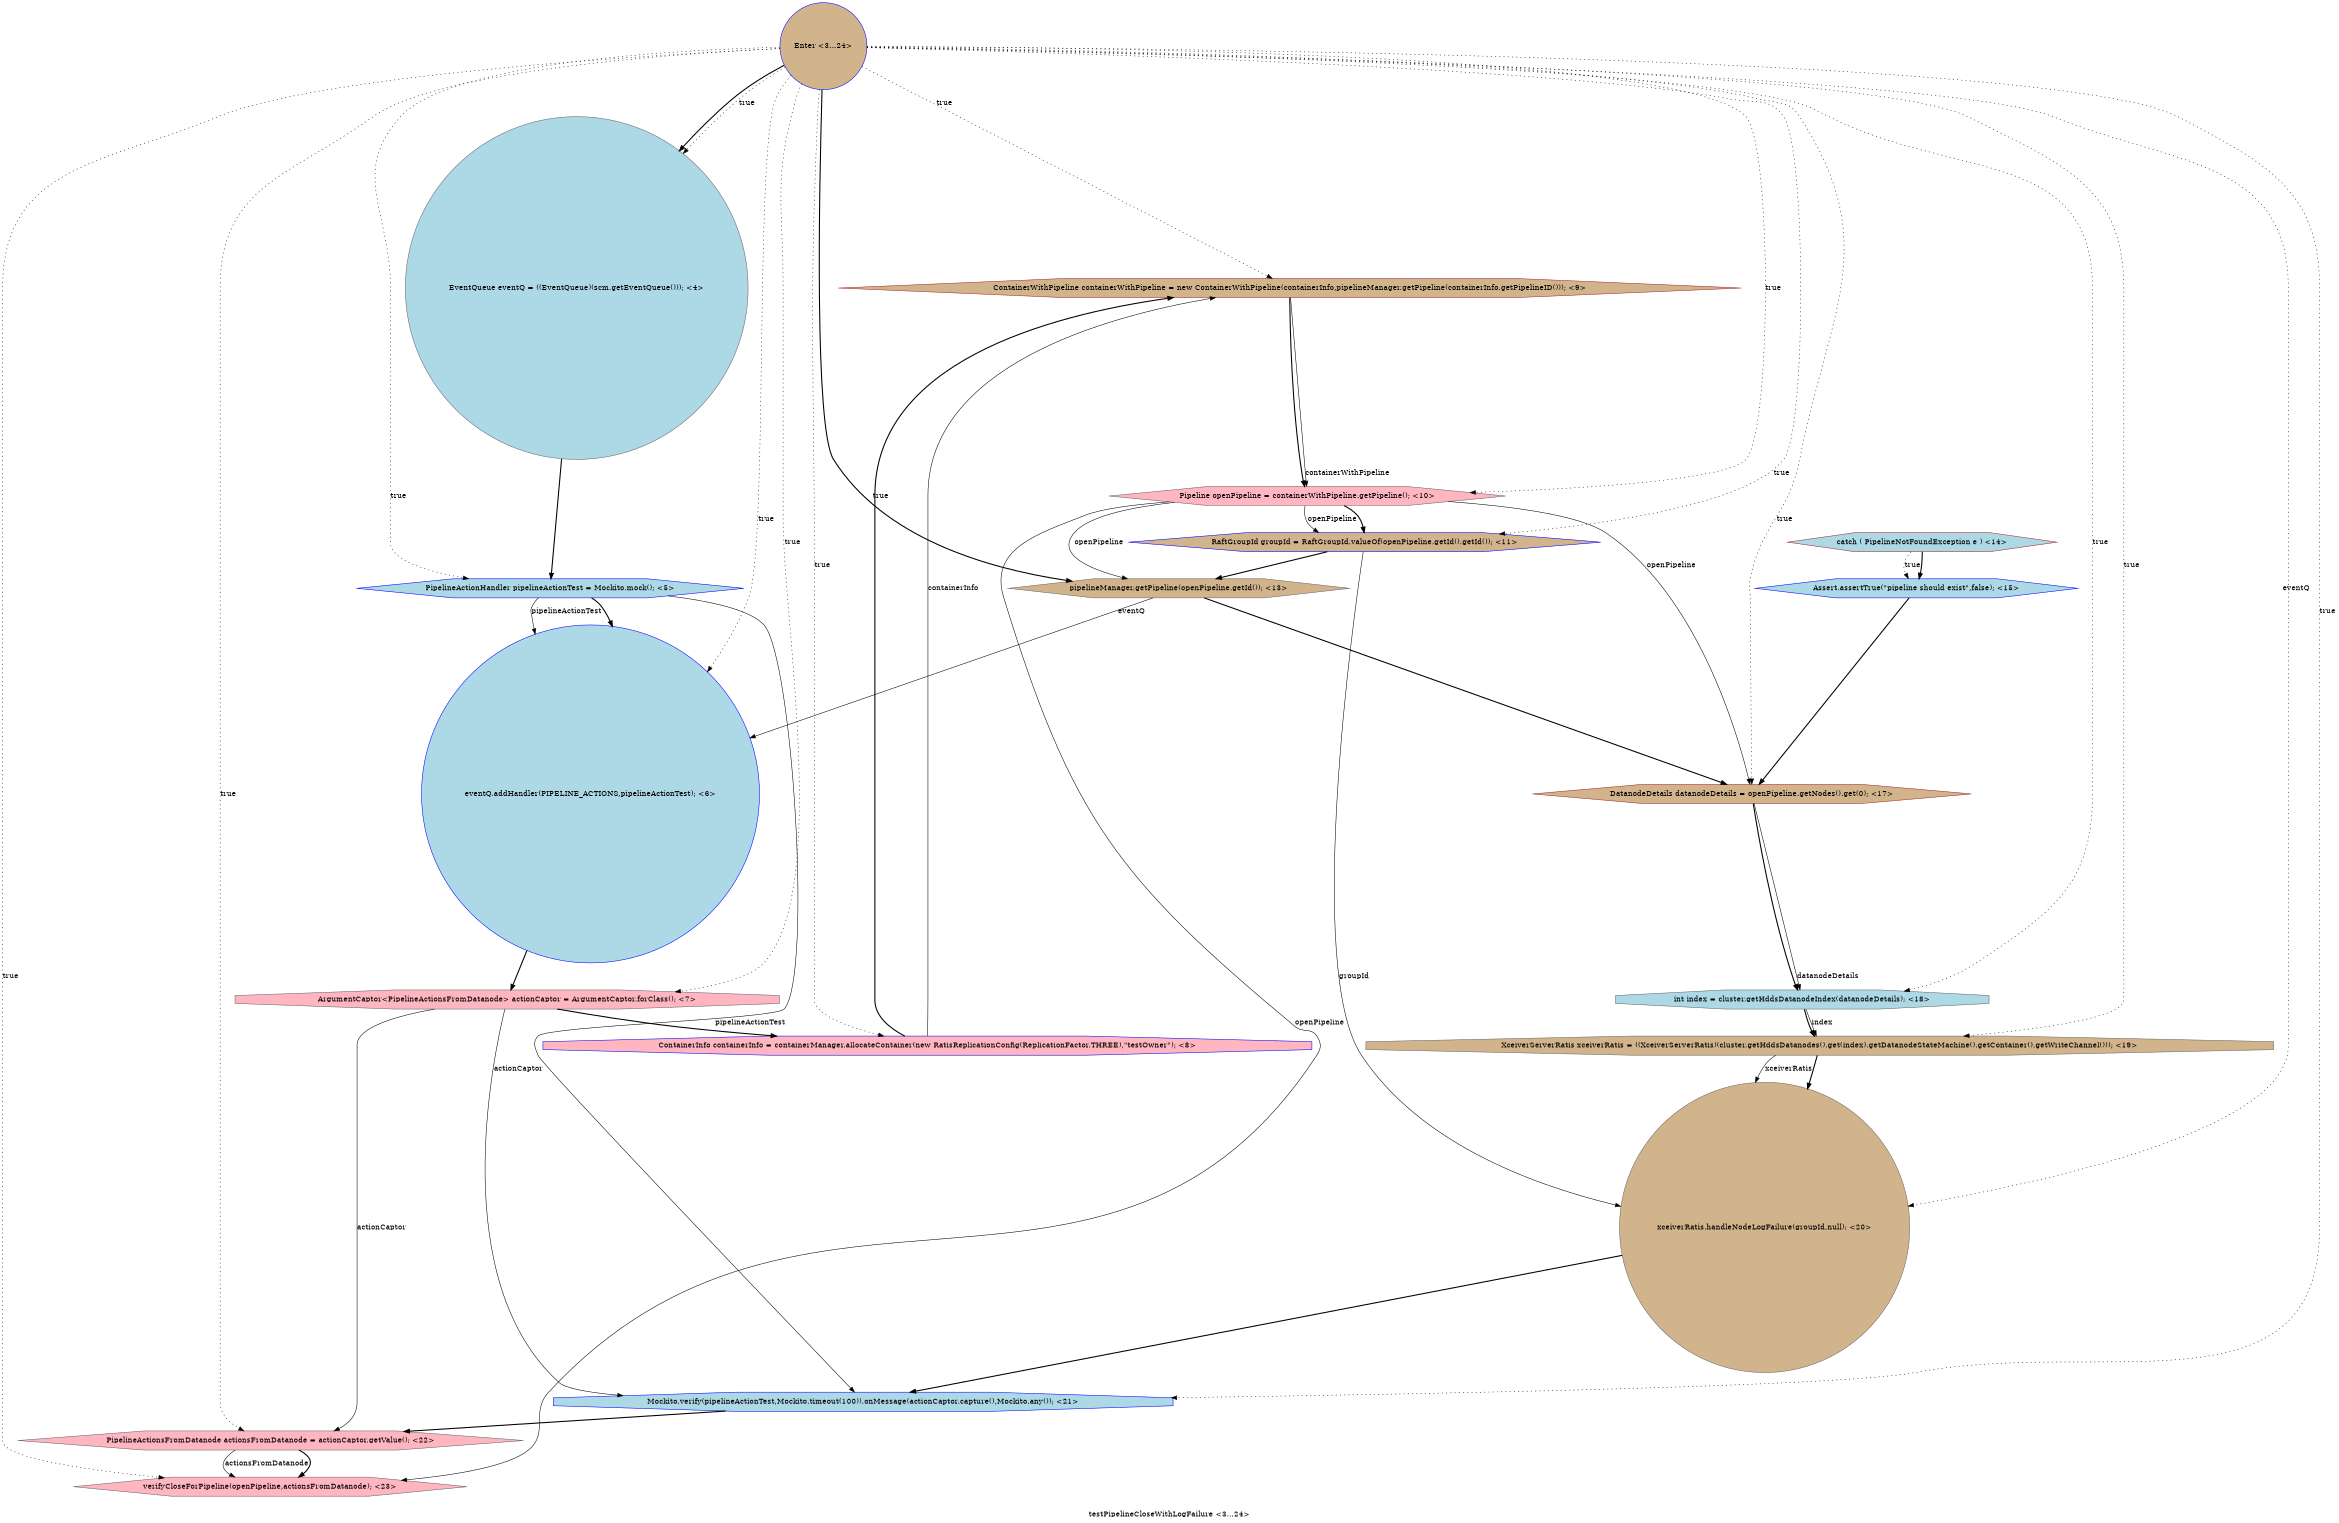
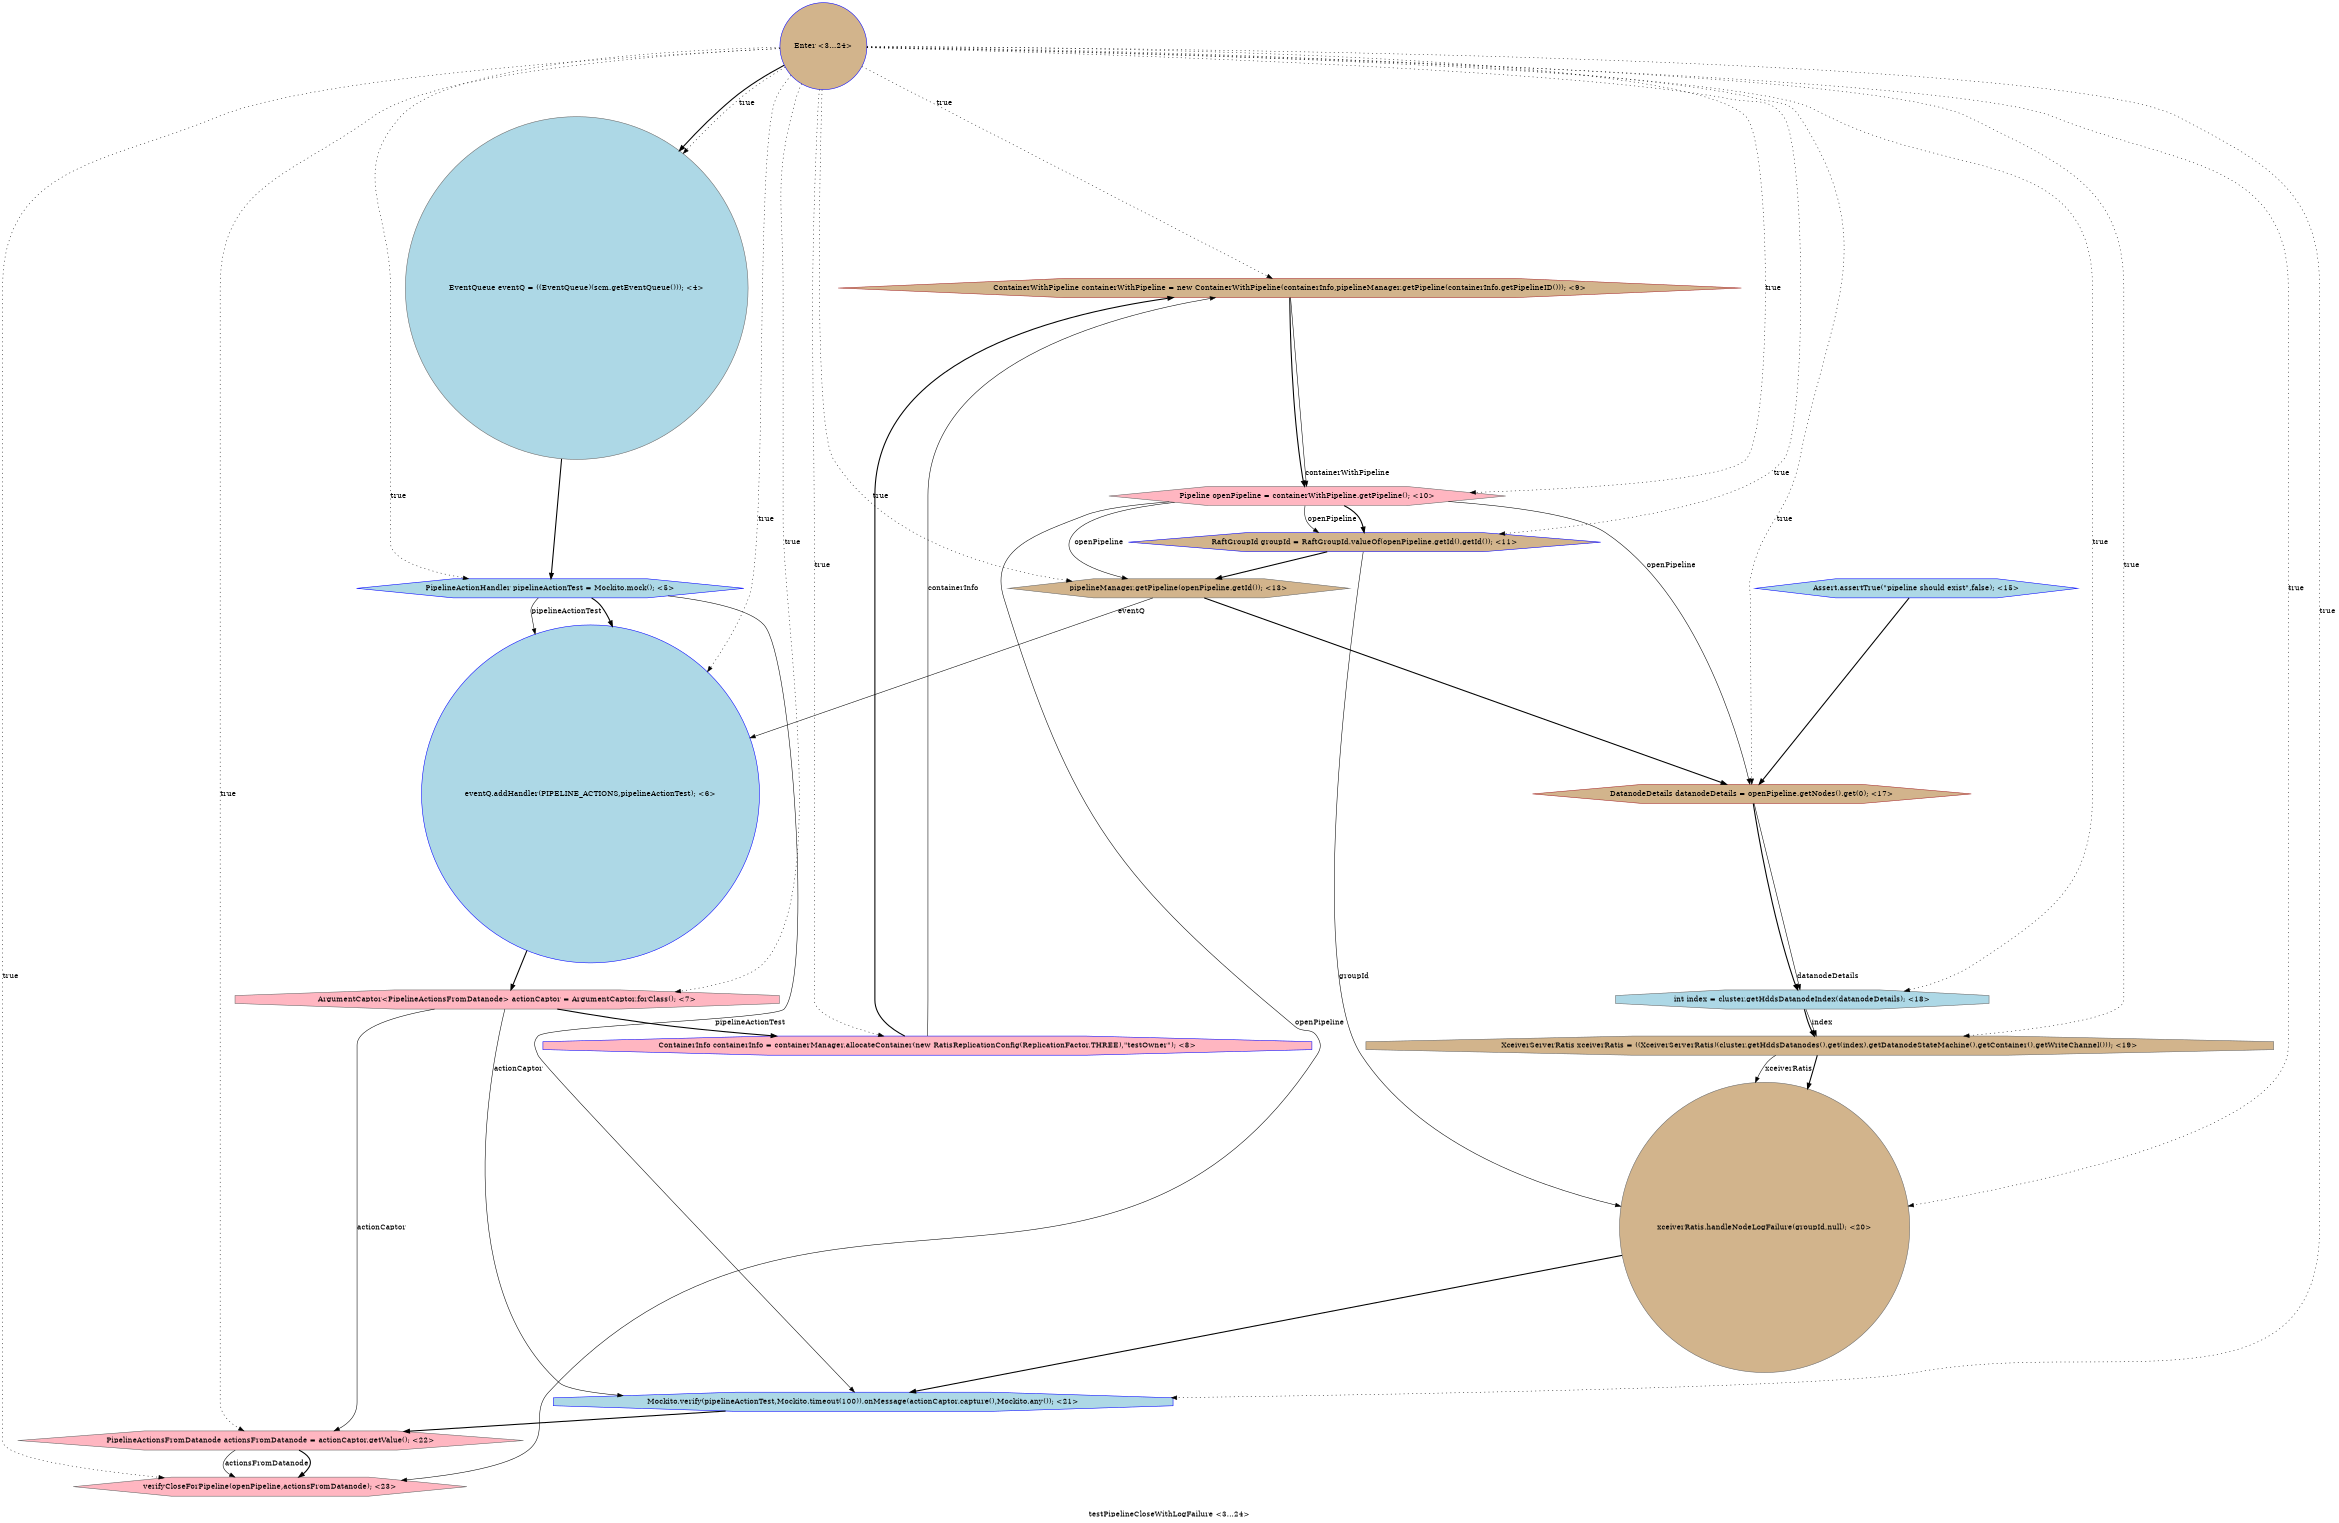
edge "Enter <3...24>" -> "pipelineManager.getPipeline(openPipeline.getId()); <13>": style bold -> dotted
node "catch ( PipelineNotFoundException e ) <14>": removed
edge "Enter <3...24>" -> "xceiverRatis.handleNodeLogFailure(groupId,null); <20>": label "eventQ" -> "true"
